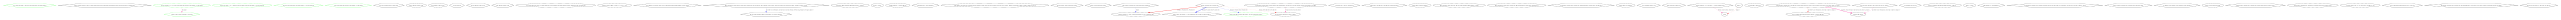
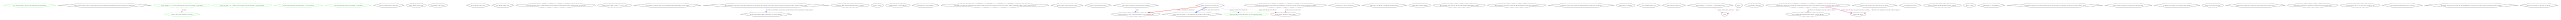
node "currentCulutre": removed
